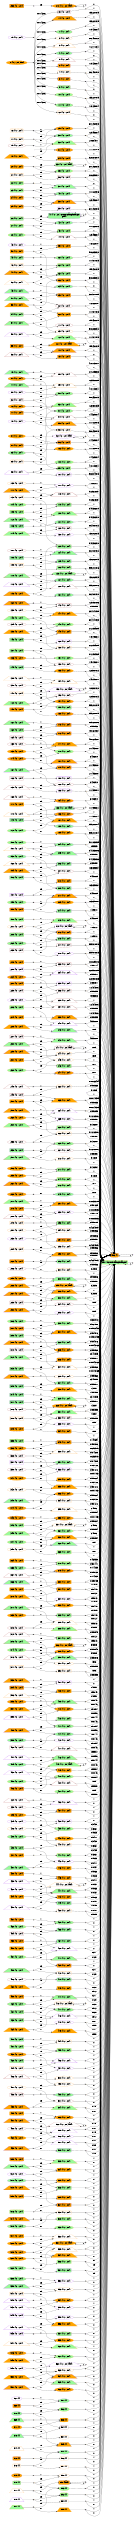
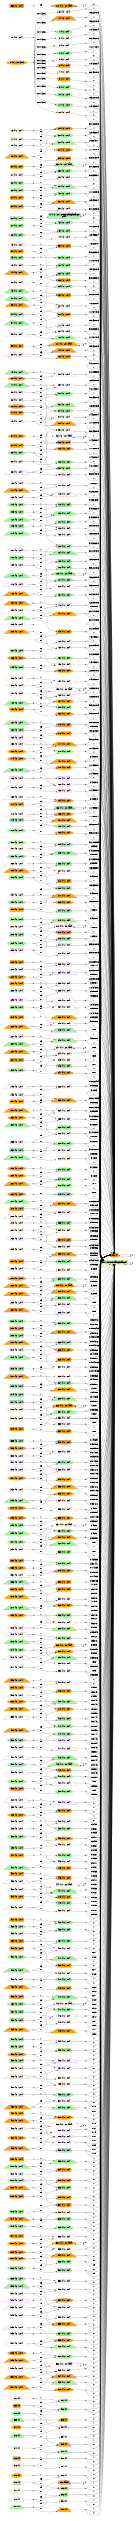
node "148: {(c < 20)}": removed
node "145: {(c < 20)}": removed
node "365: {(c < 20)}": fillcolor palegreen -> orange
